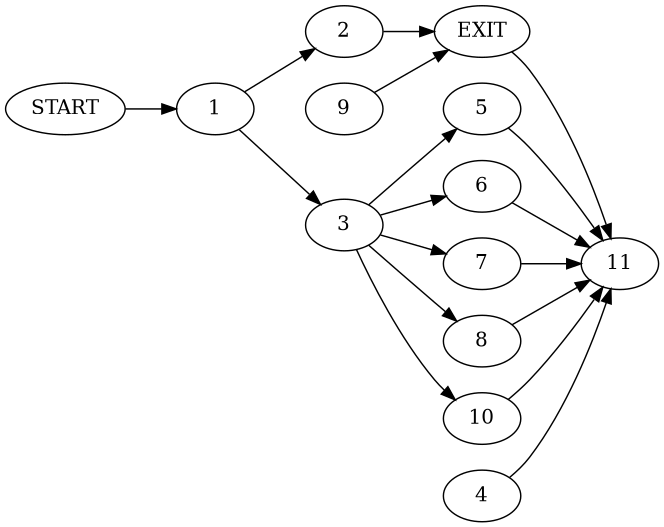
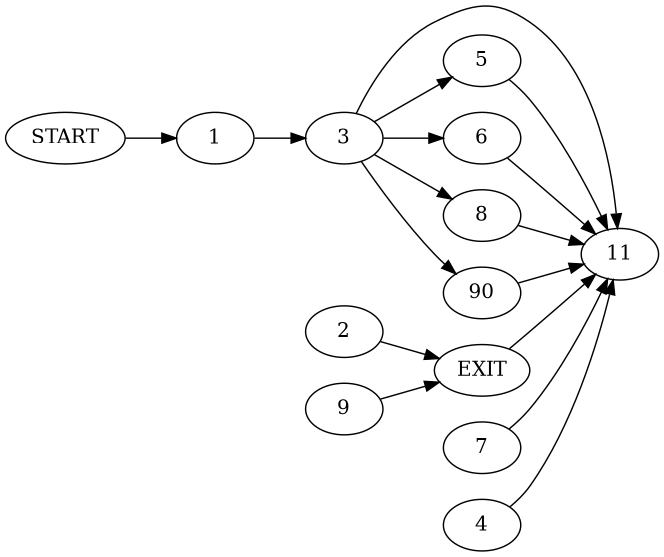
edge "1" -> "2": removed
edge "3" -> "7": now "3" -> "11"
node "10": label "10" -> "90"
